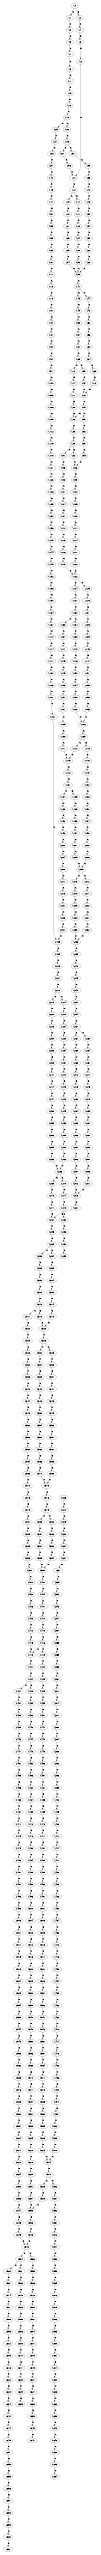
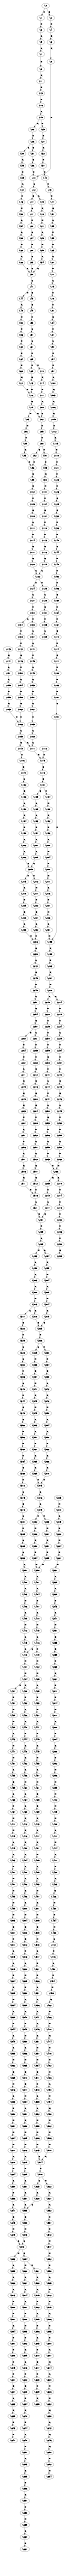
edge "S139" -> "S143": removed, label "T"
edge "S169" -> "S172": now "S169" -> "S171"
